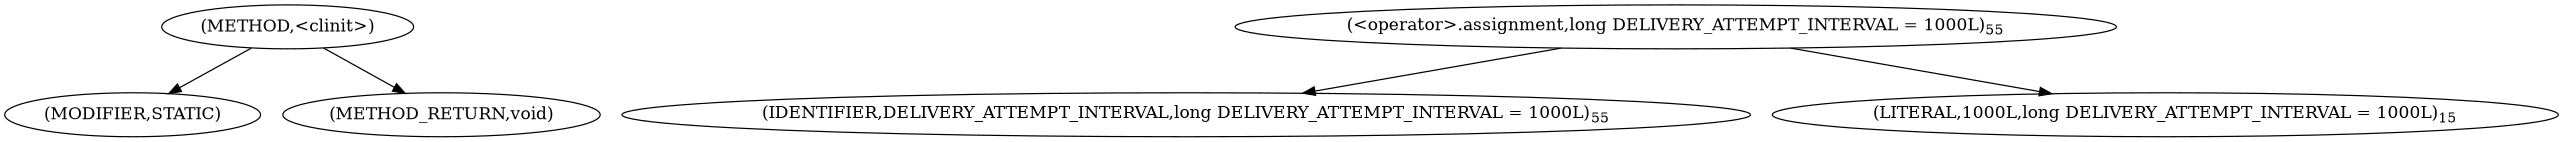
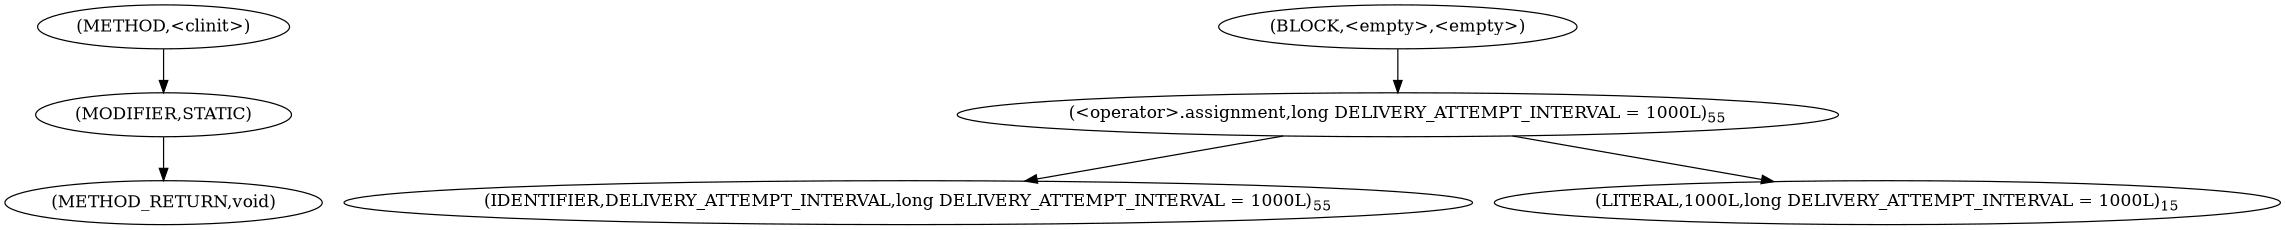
node "(BLOCK,<empty>,<empty>)": added
edge "(METHOD,<clinit>)" -> "(METHOD_RETURN,void)": now "(MODIFIER,STATIC)" -> "(METHOD_RETURN,void)"
